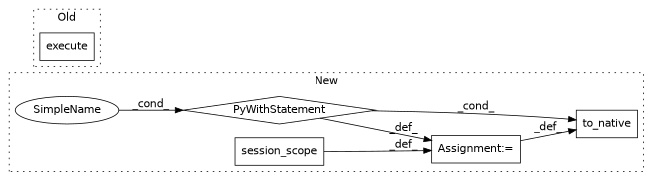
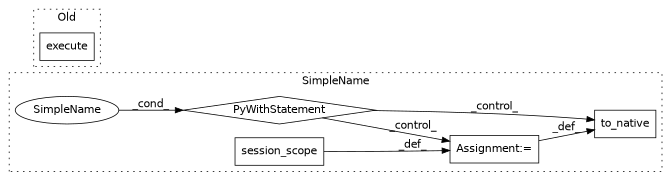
cluster "New": label "New" -> "SimpleName"
edge "PyWithStatement" -> "to_native": label "_cond_" -> "_control_"
edge "PyWithStatement" -> "Assignment:=": label "_def_" -> "_control_"
